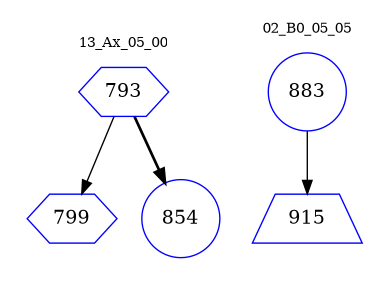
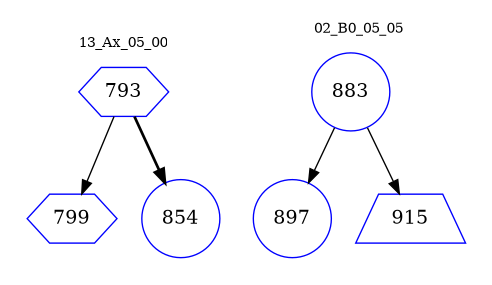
node "897": added
